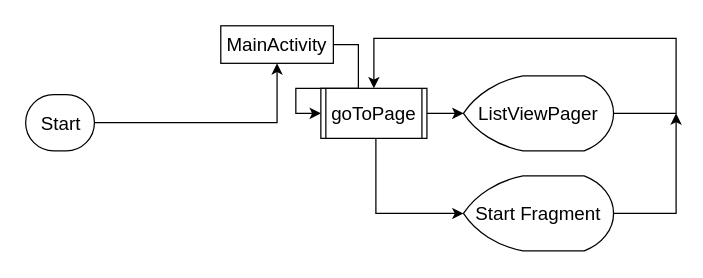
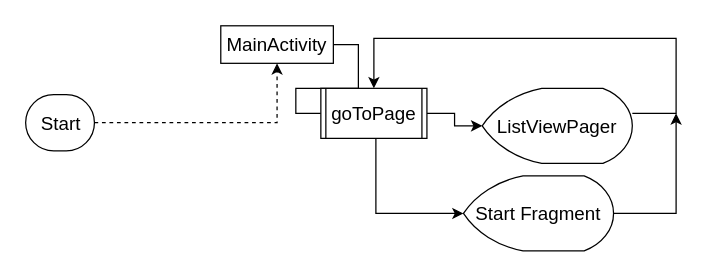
edge "MainActivity" -> "goToPage": arrowhead classic -> none
node "ListViewPager": moved (538, 113) -> (557, 126)
edge "Start" -> "MainActivity": style solid -> dashed
